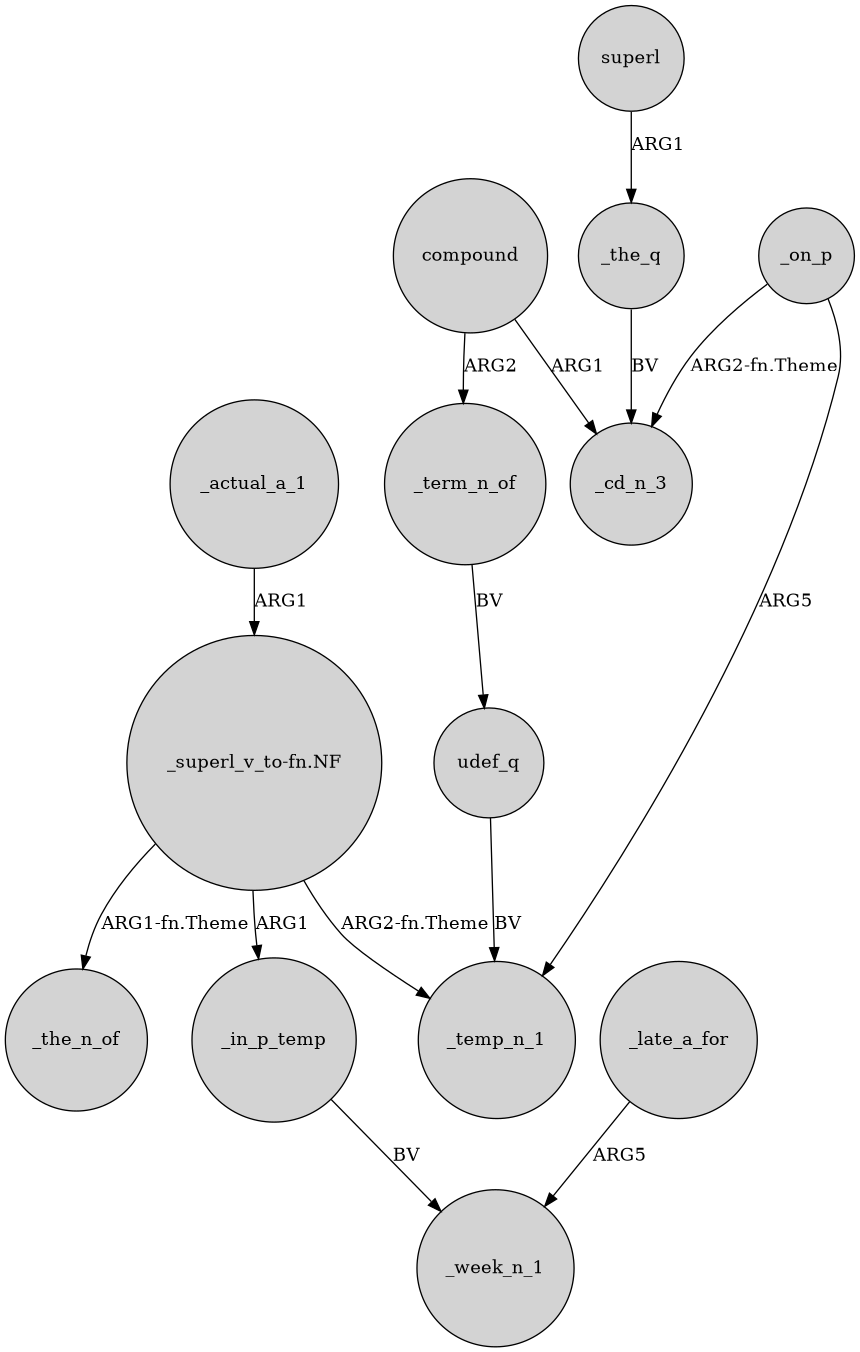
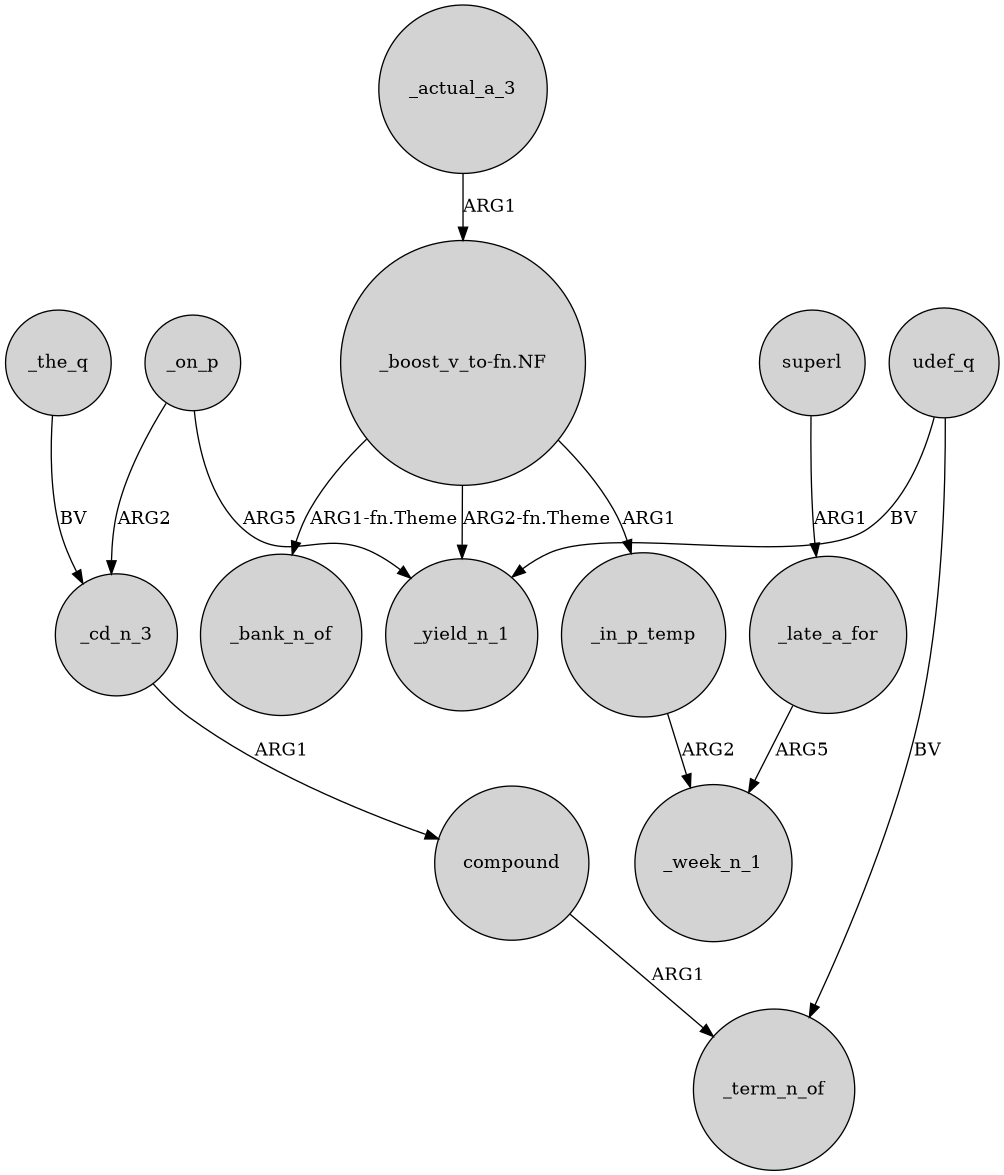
edge "superl" -> "_the_q": now "superl" -> "_late_a_for"
edge "compound" -> "_term_n_of": label "ARG2" -> "ARG1"
edge "_on_p" -> "_cd_n_3": label "ARG2-fn.Theme" -> "ARG2"
edge "compound" -> "_cd_n_3": reversed
node "_actual_a_1": label "_actual_a_1" -> "_actual_a_3"
edge "_term_n_of" -> "udef_q": reversed
node "_superl_v_to-fn.NF": label "_superl_v_to-fn.NF" -> "_boost_v_to-fn.NF"
node "_the_n_of": label "_the_n_of" -> "_bank_n_of"
node "_temp_n_1": label "_temp_n_1" -> "_yield_n_1"
edge "_in_p_temp" -> "_week_n_1": label "BV" -> "ARG2"
